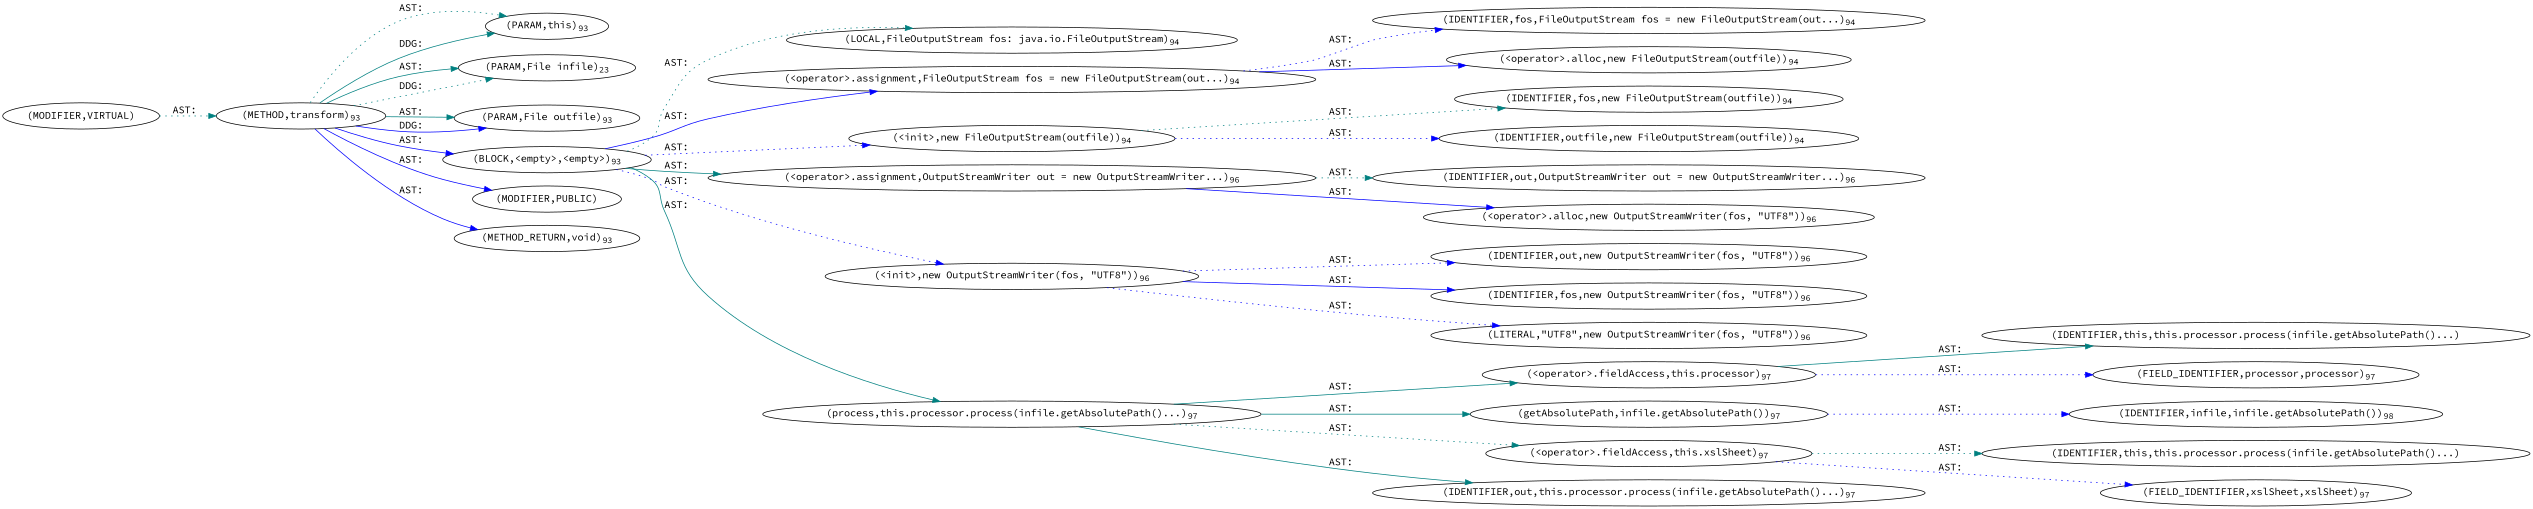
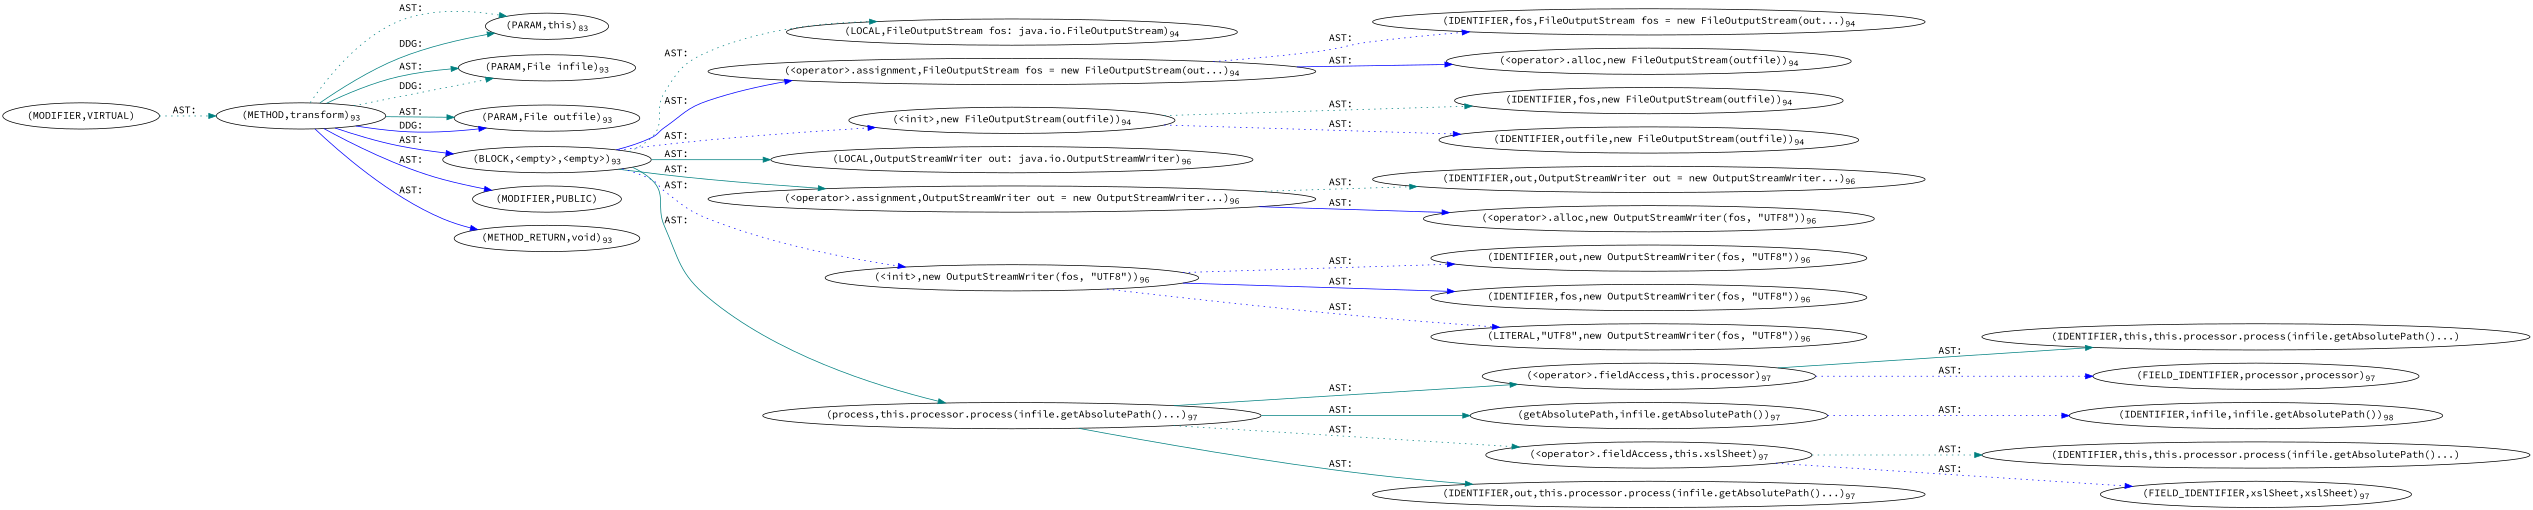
node "(PARAM,this)": text "93" -> "83"
node "(PARAM,File infile)": text "23" -> "93"
node "(LOCAL,OutputStreamWriter out: java.io.OutputStreamWriter)": added
